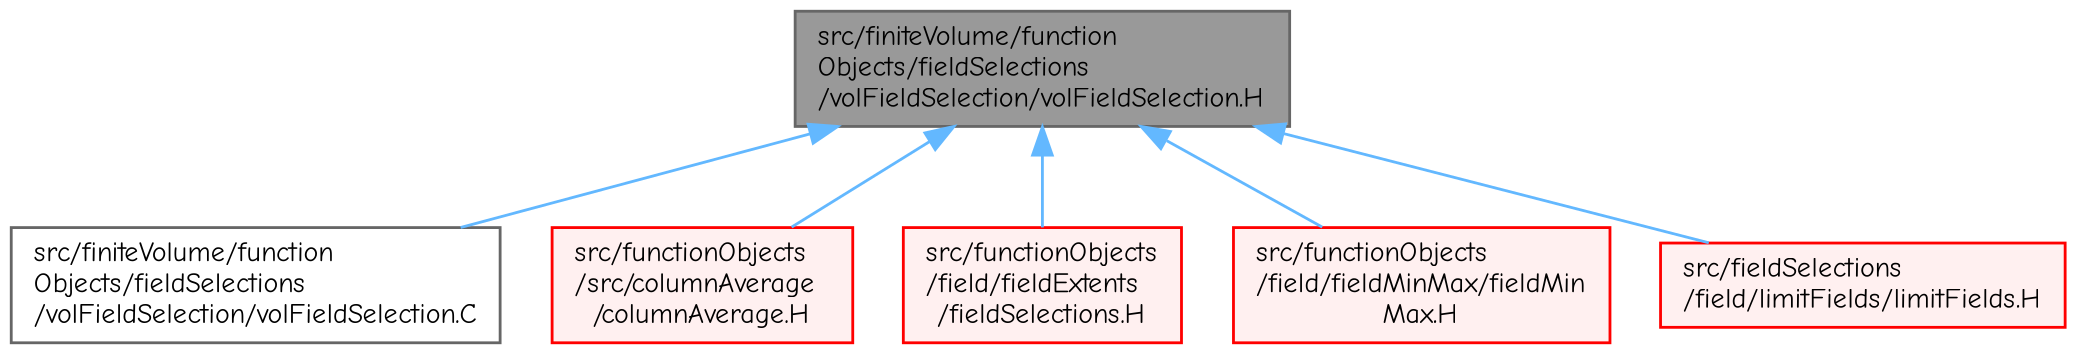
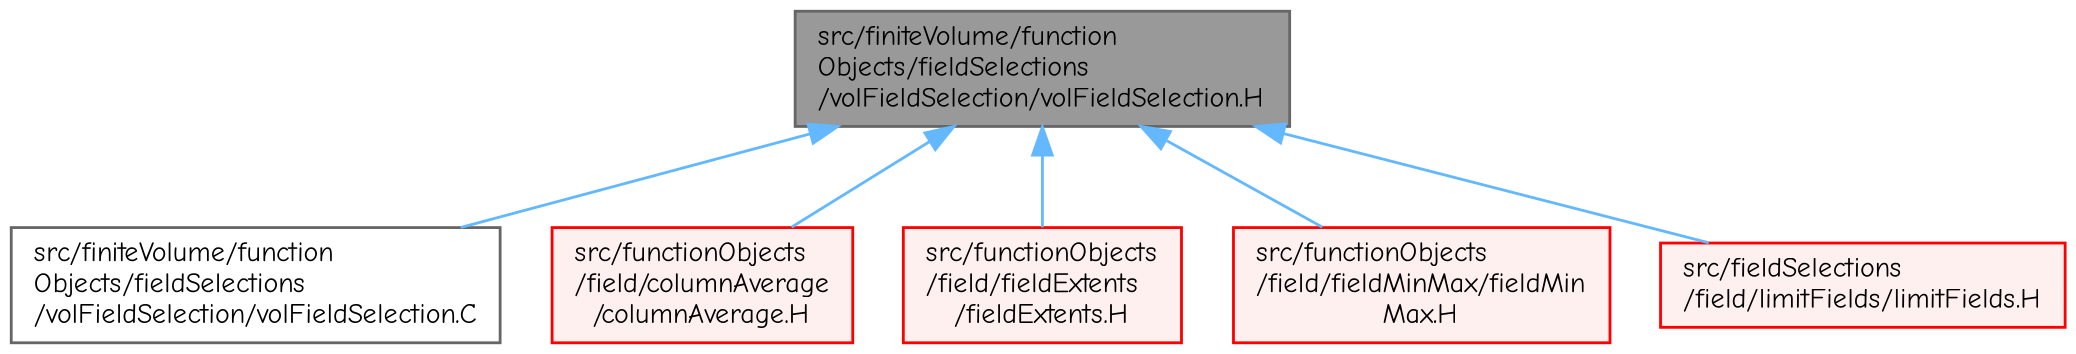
node "src/functionObjects /src/columnAverage /columnAverage.H": label "src/functionObjects /src/columnAverage /columnAverage.H" -> "src/functionObjects /field/columnAverage /columnAverage.H"
node "src/functionObjects /field/fieldExtents /fieldSelections.H": label "src/functionObjects /field/fieldExtents /fieldSelections.H" -> "src/functionObjects /field/fieldExtents /fieldExtents.H"
